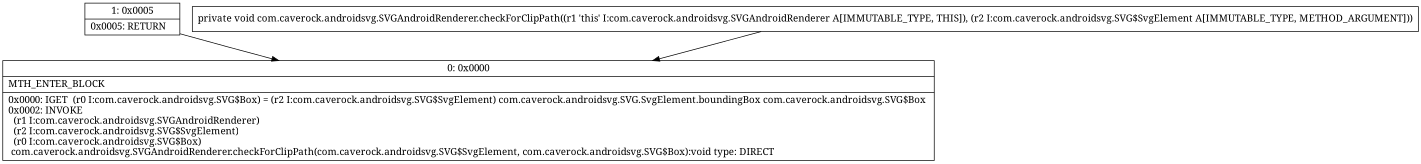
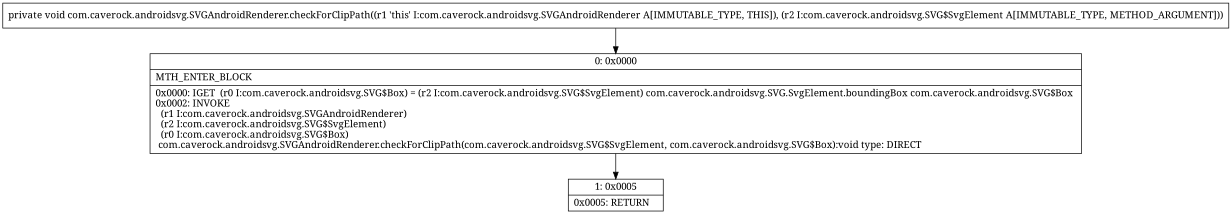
edge "1: 0x0005" -> "0: 0x0000": reversed
